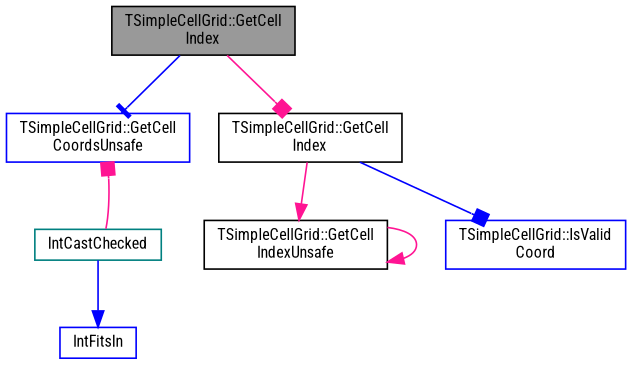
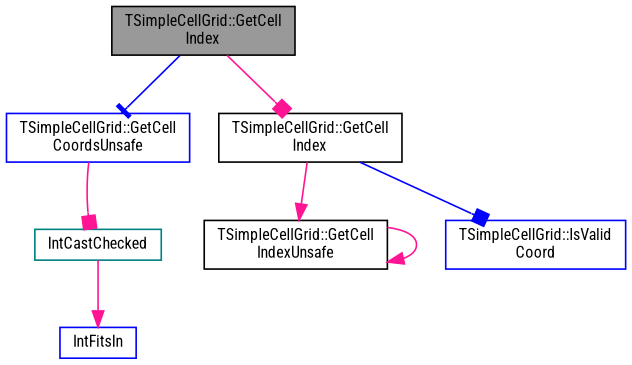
edge "IntCastChecked" -> "TSimpleCellGrid::GetCell CoordsUnsafe": reversed
edge "IntCastChecked" -> "IntFitsIn": color blue -> deeppink
